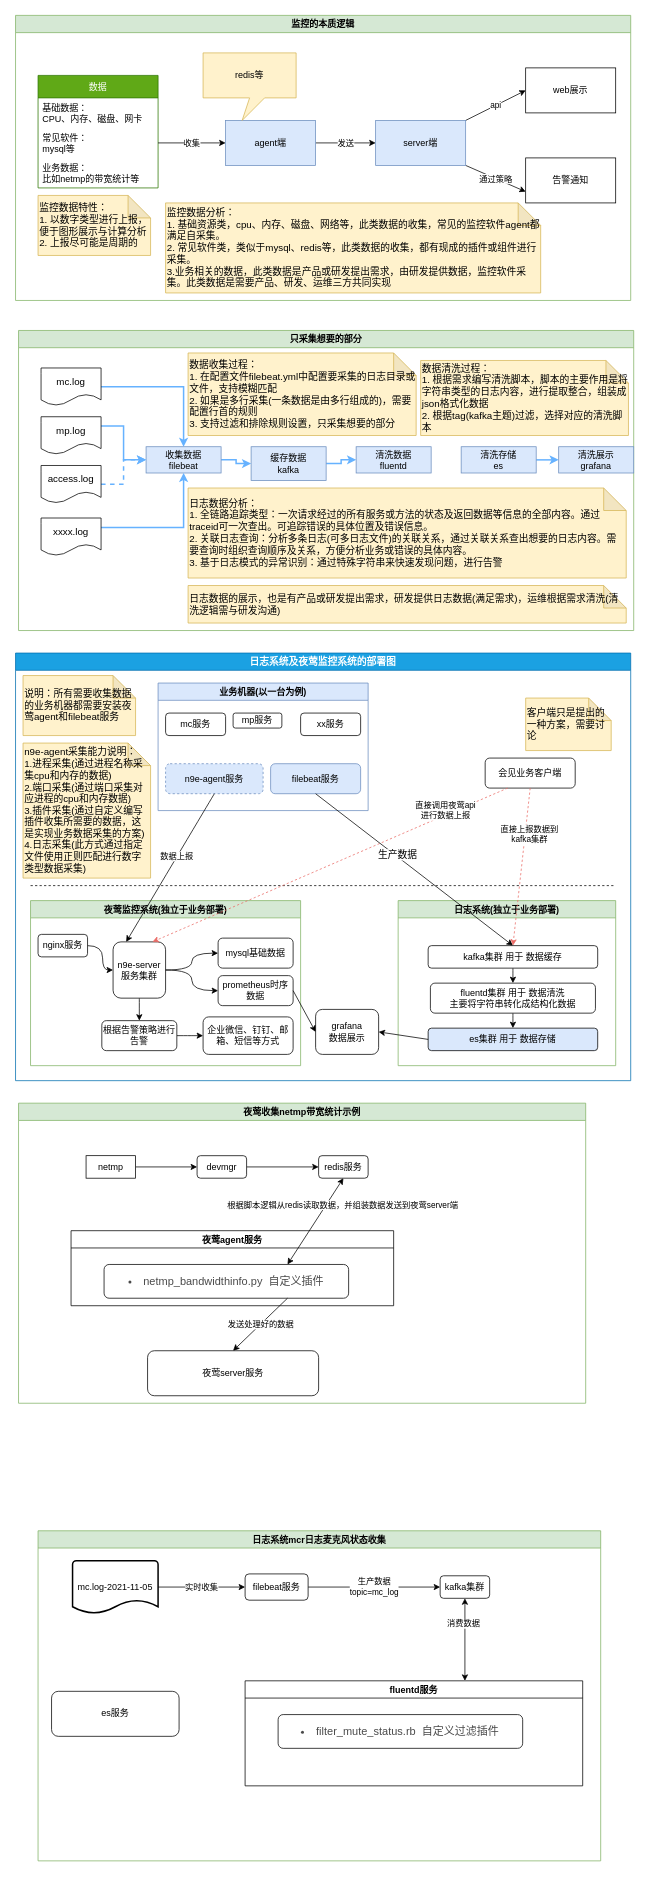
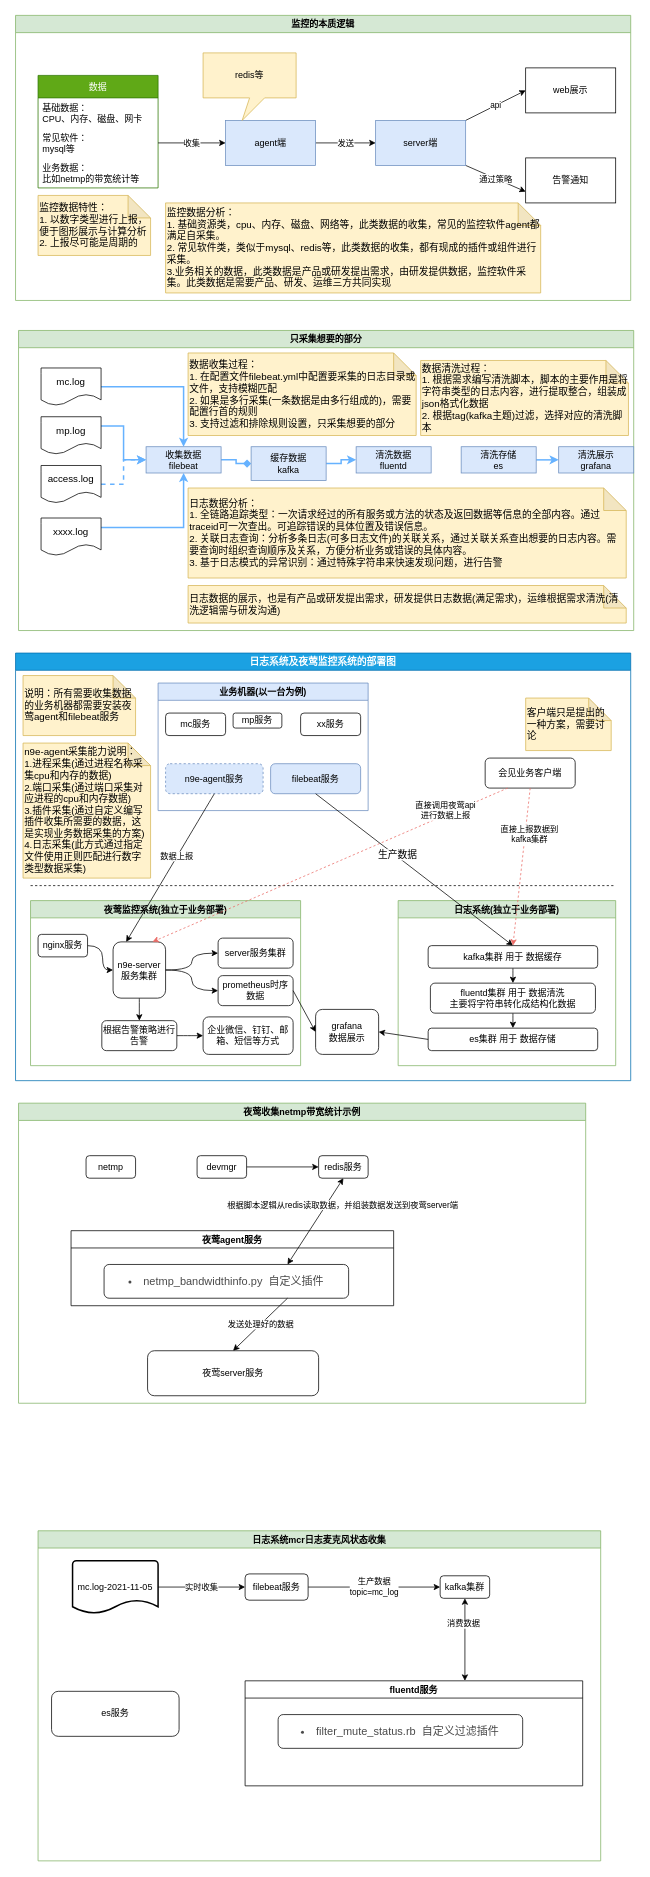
edge "收集数据 filebeat" -> "缓存数据 kafka": arrowhead classic -> diamond
node "mysql基础数据": label "mysql基础数据" -> "server服务集群"
node "es集群 用于 数据存储": fillcolor #dae8fc -> #ffffff
node "netmp": shape rectangle -> rounded rectangle
edge "netmp" -> "devmgr": removed
